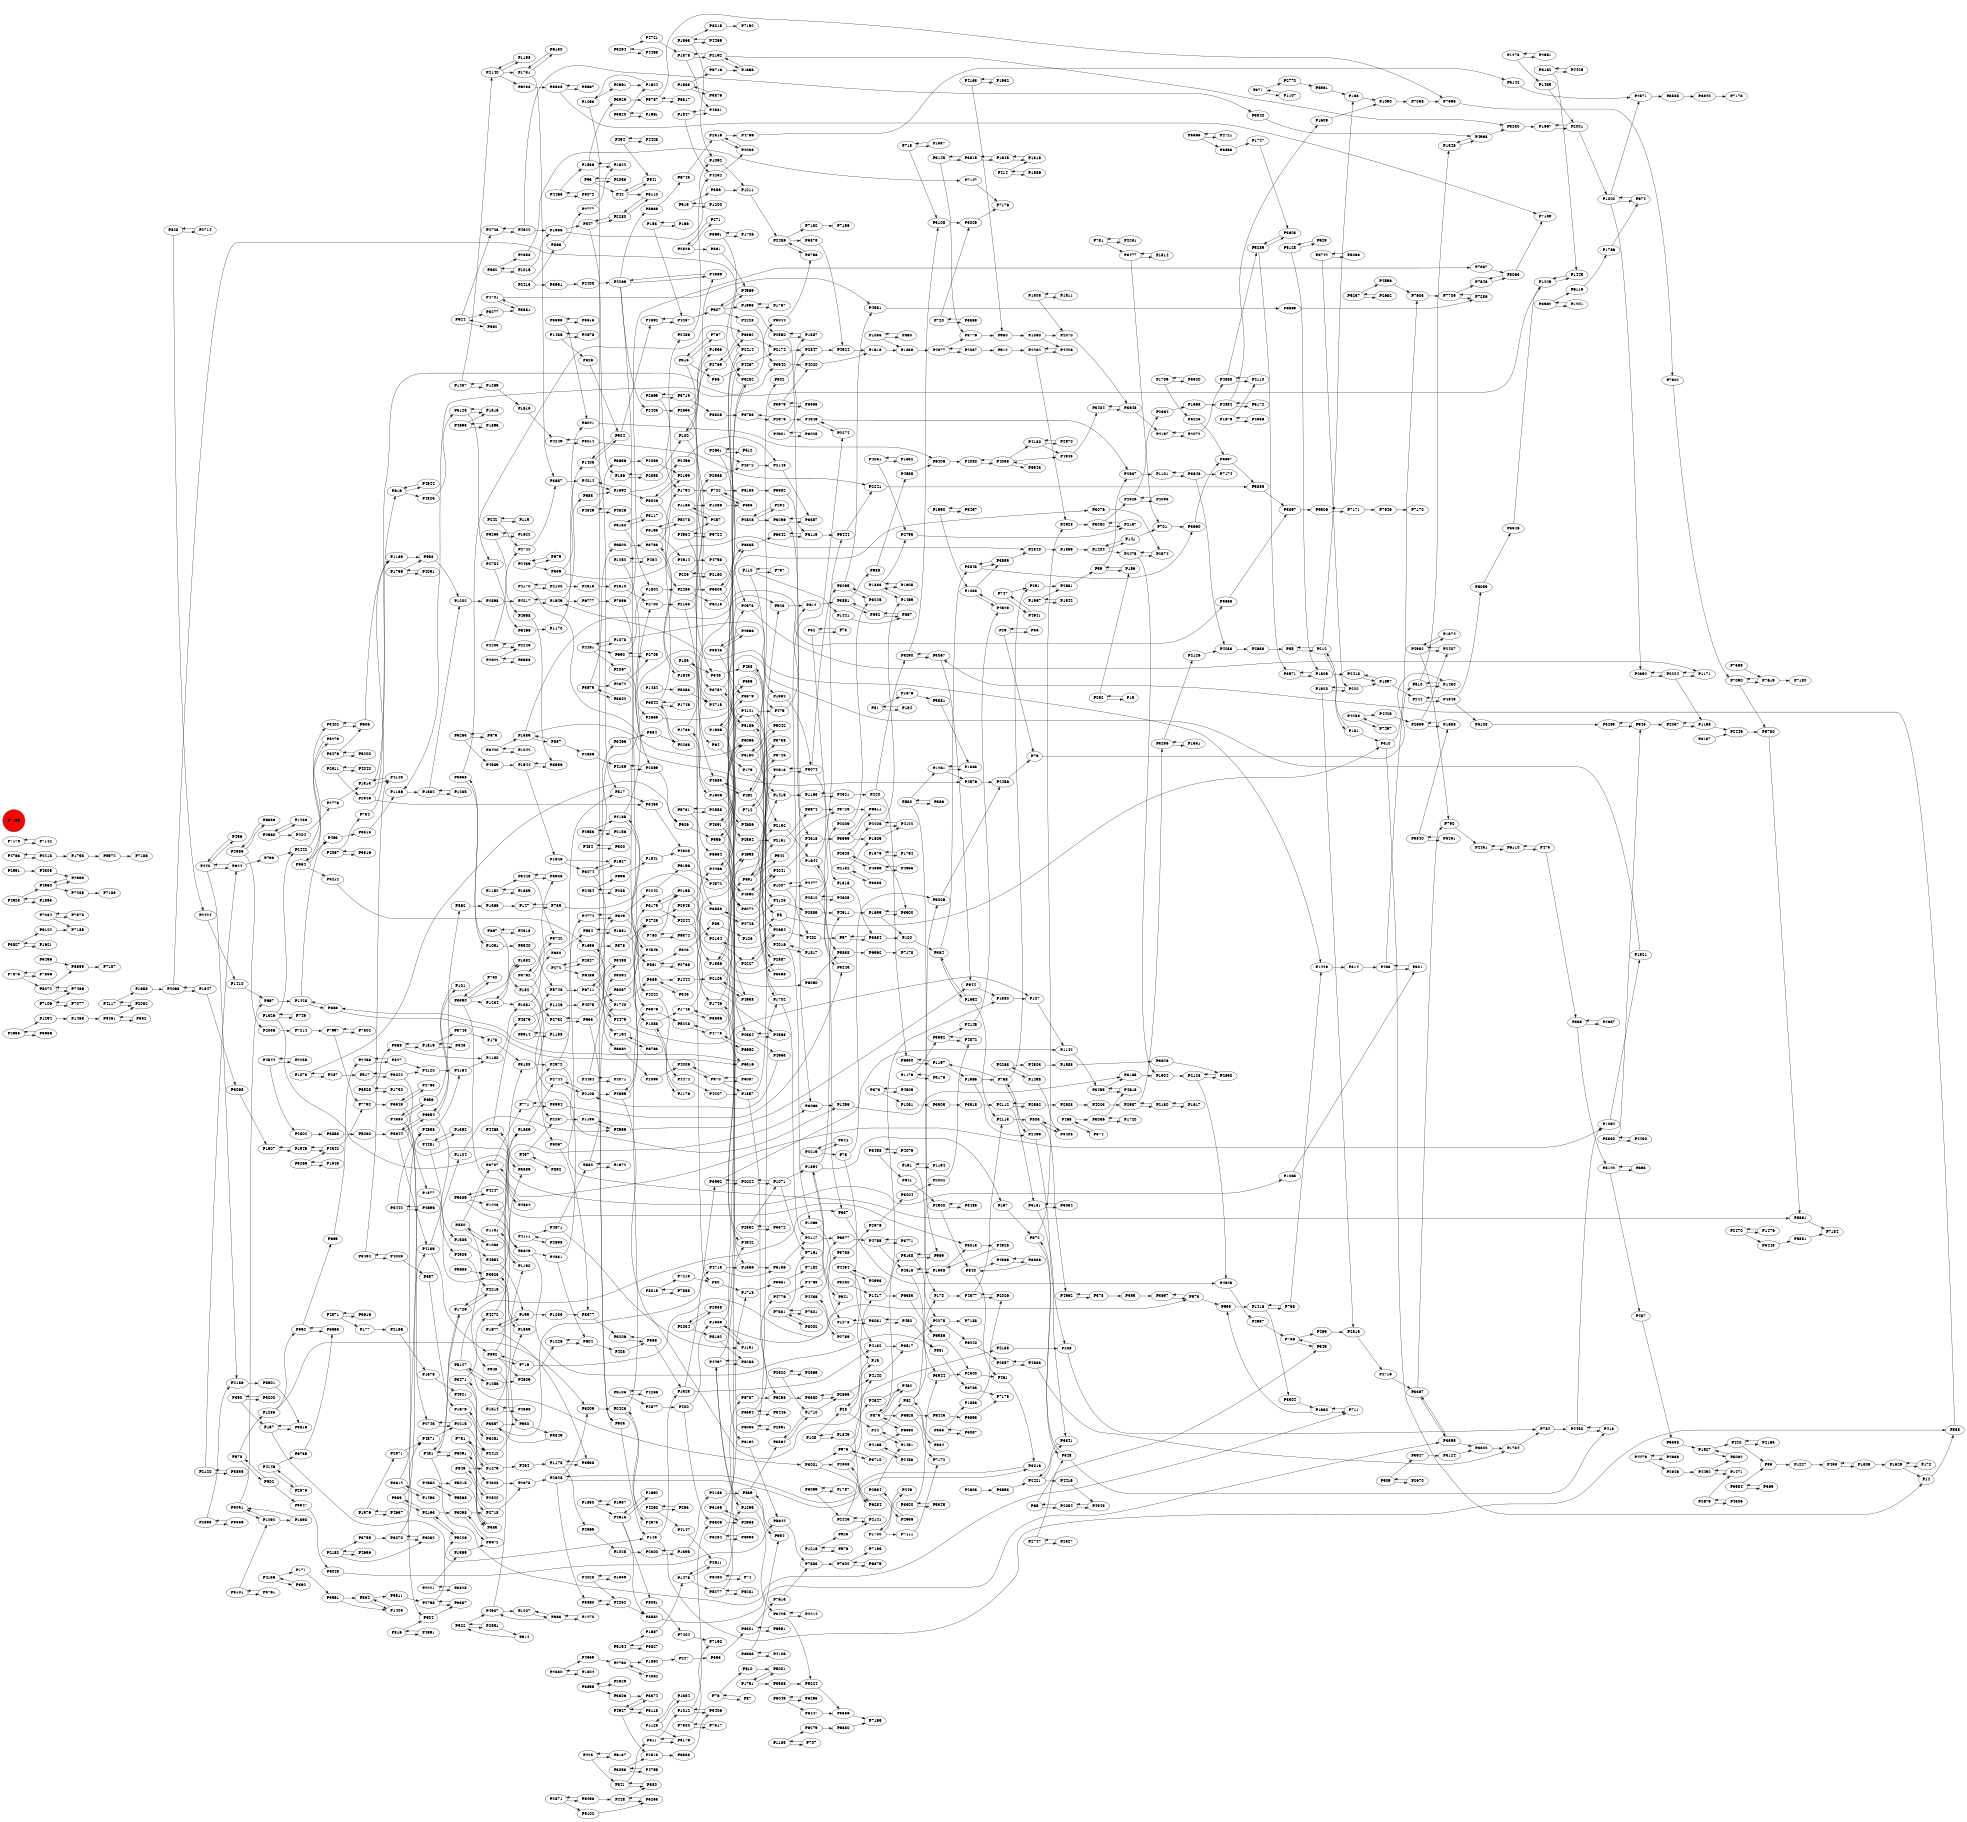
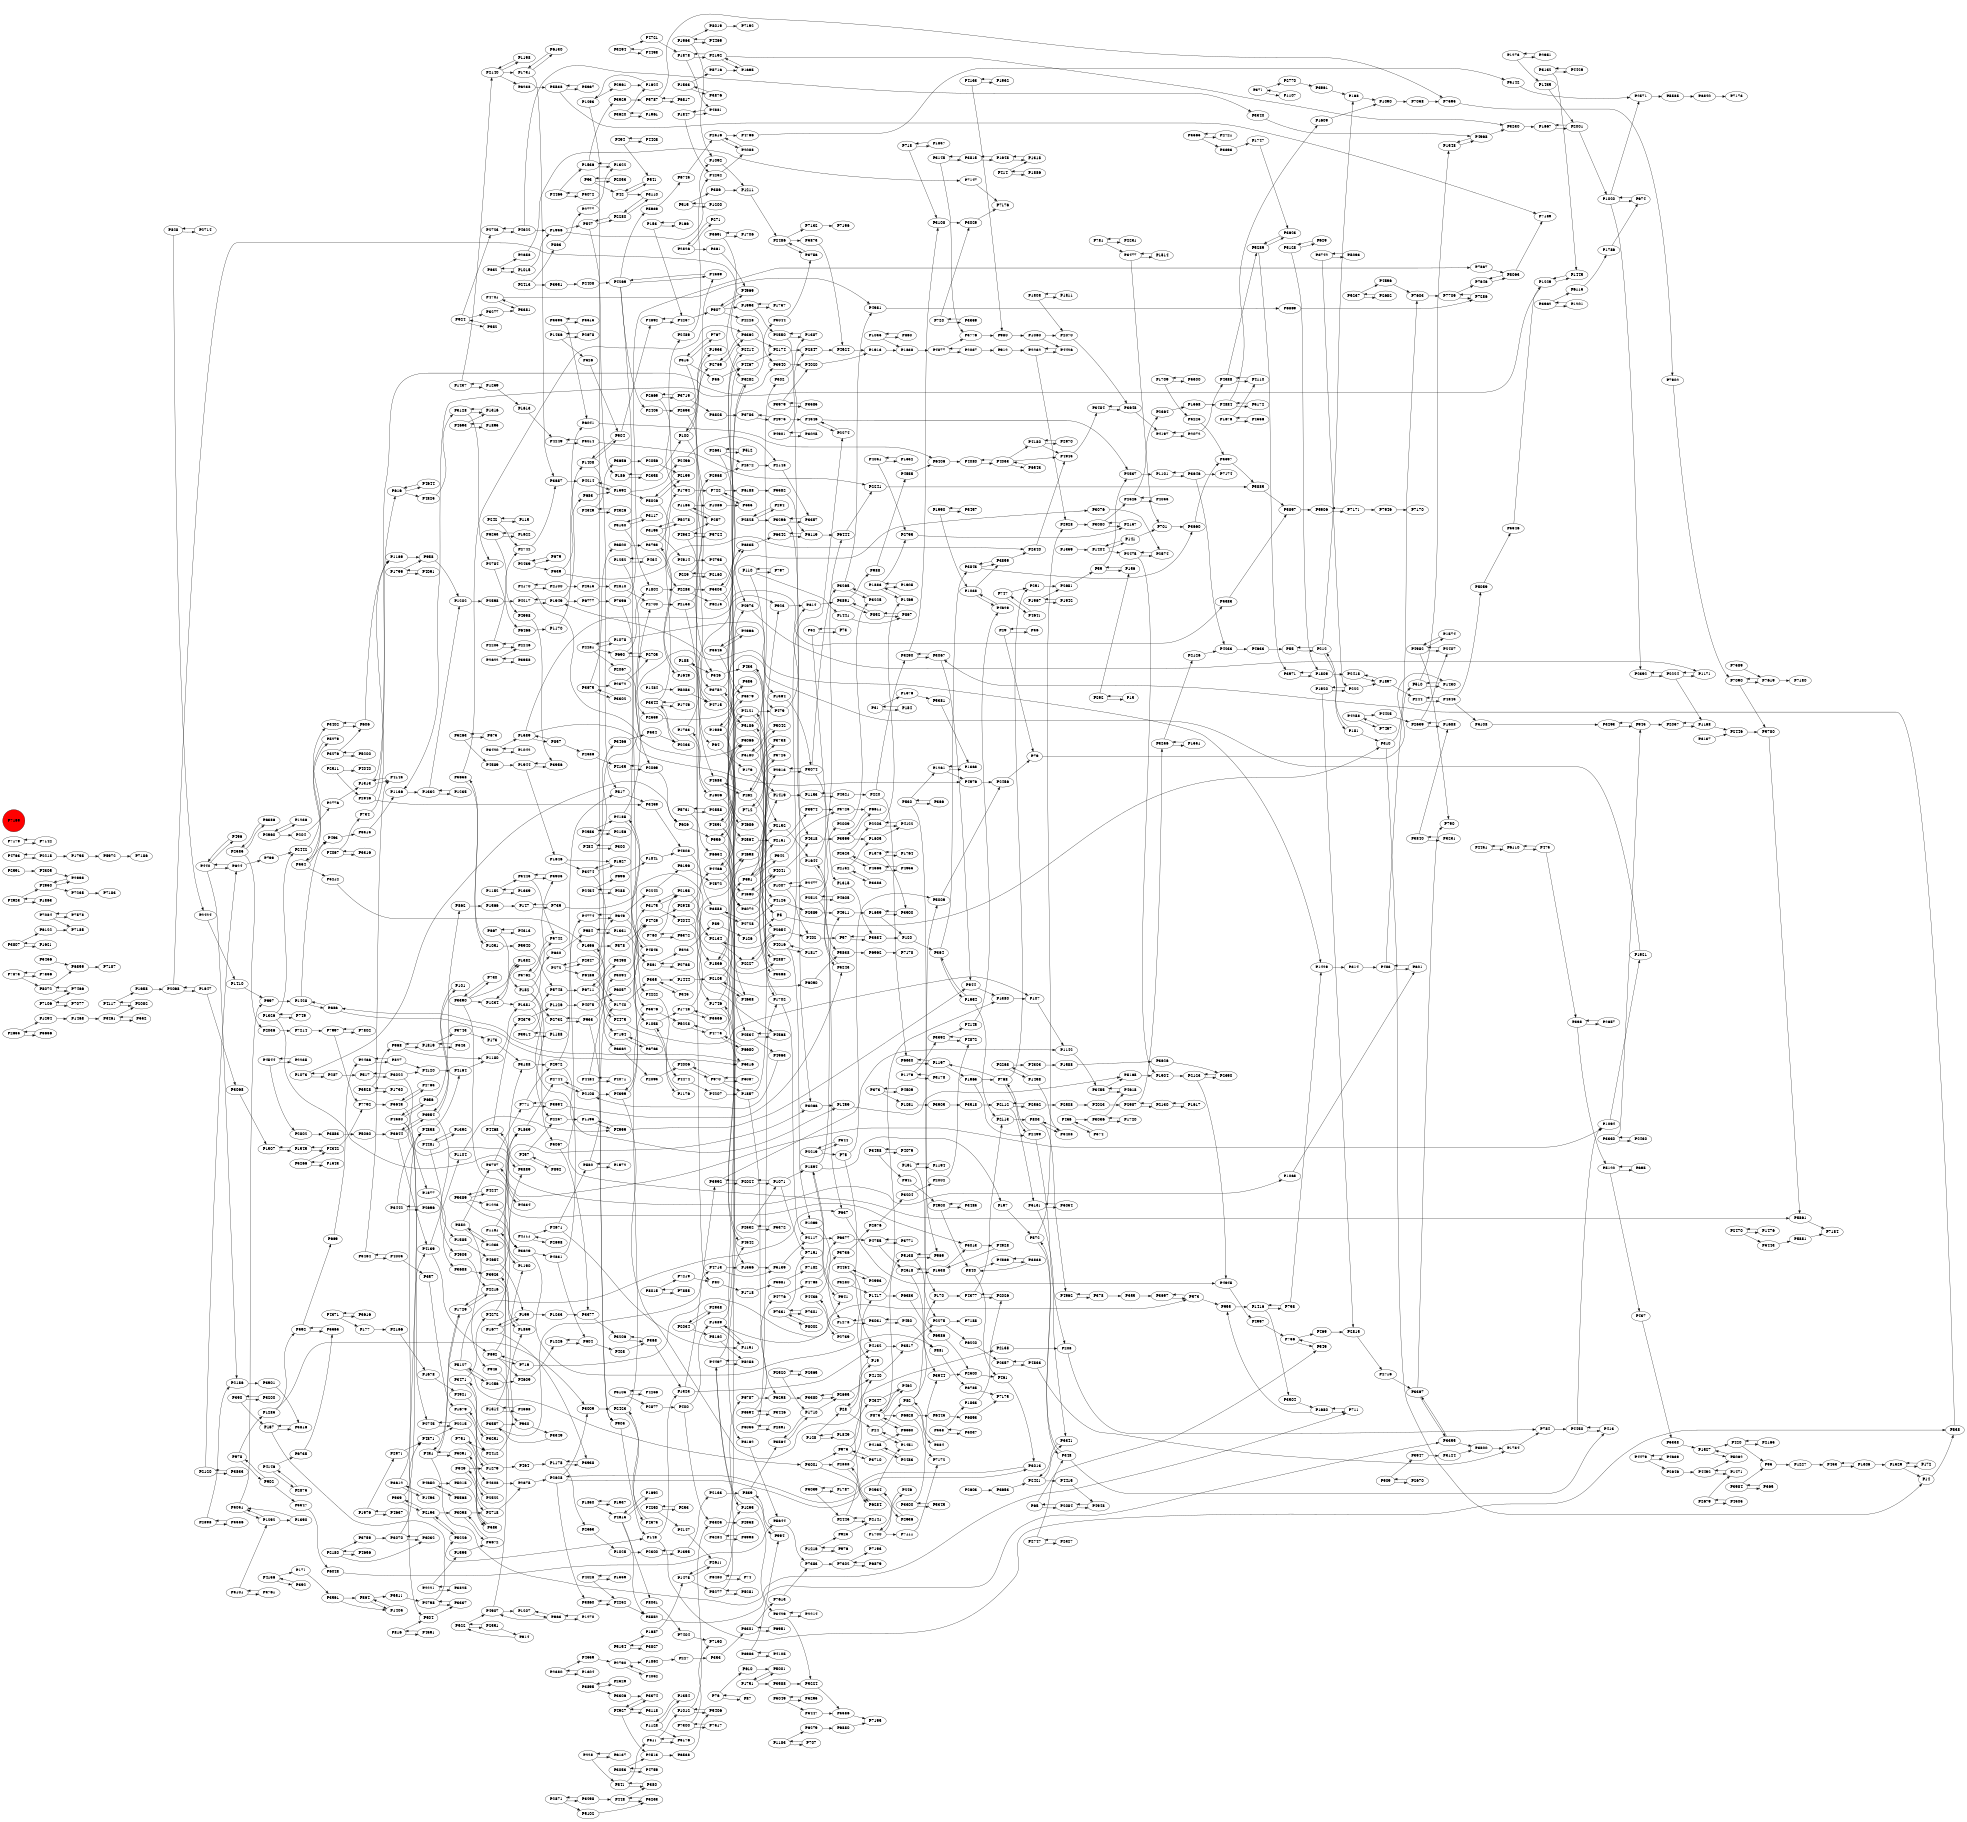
edge "P2340" -> "P1359": now "P2340" -> "P4943"
edge "P4040" -> "P2511": removed
edge "P790" -> "P2451": removed
edge "P1877" -> "P3923": now "P1877" -> "P3688"
node "P3135": removed
